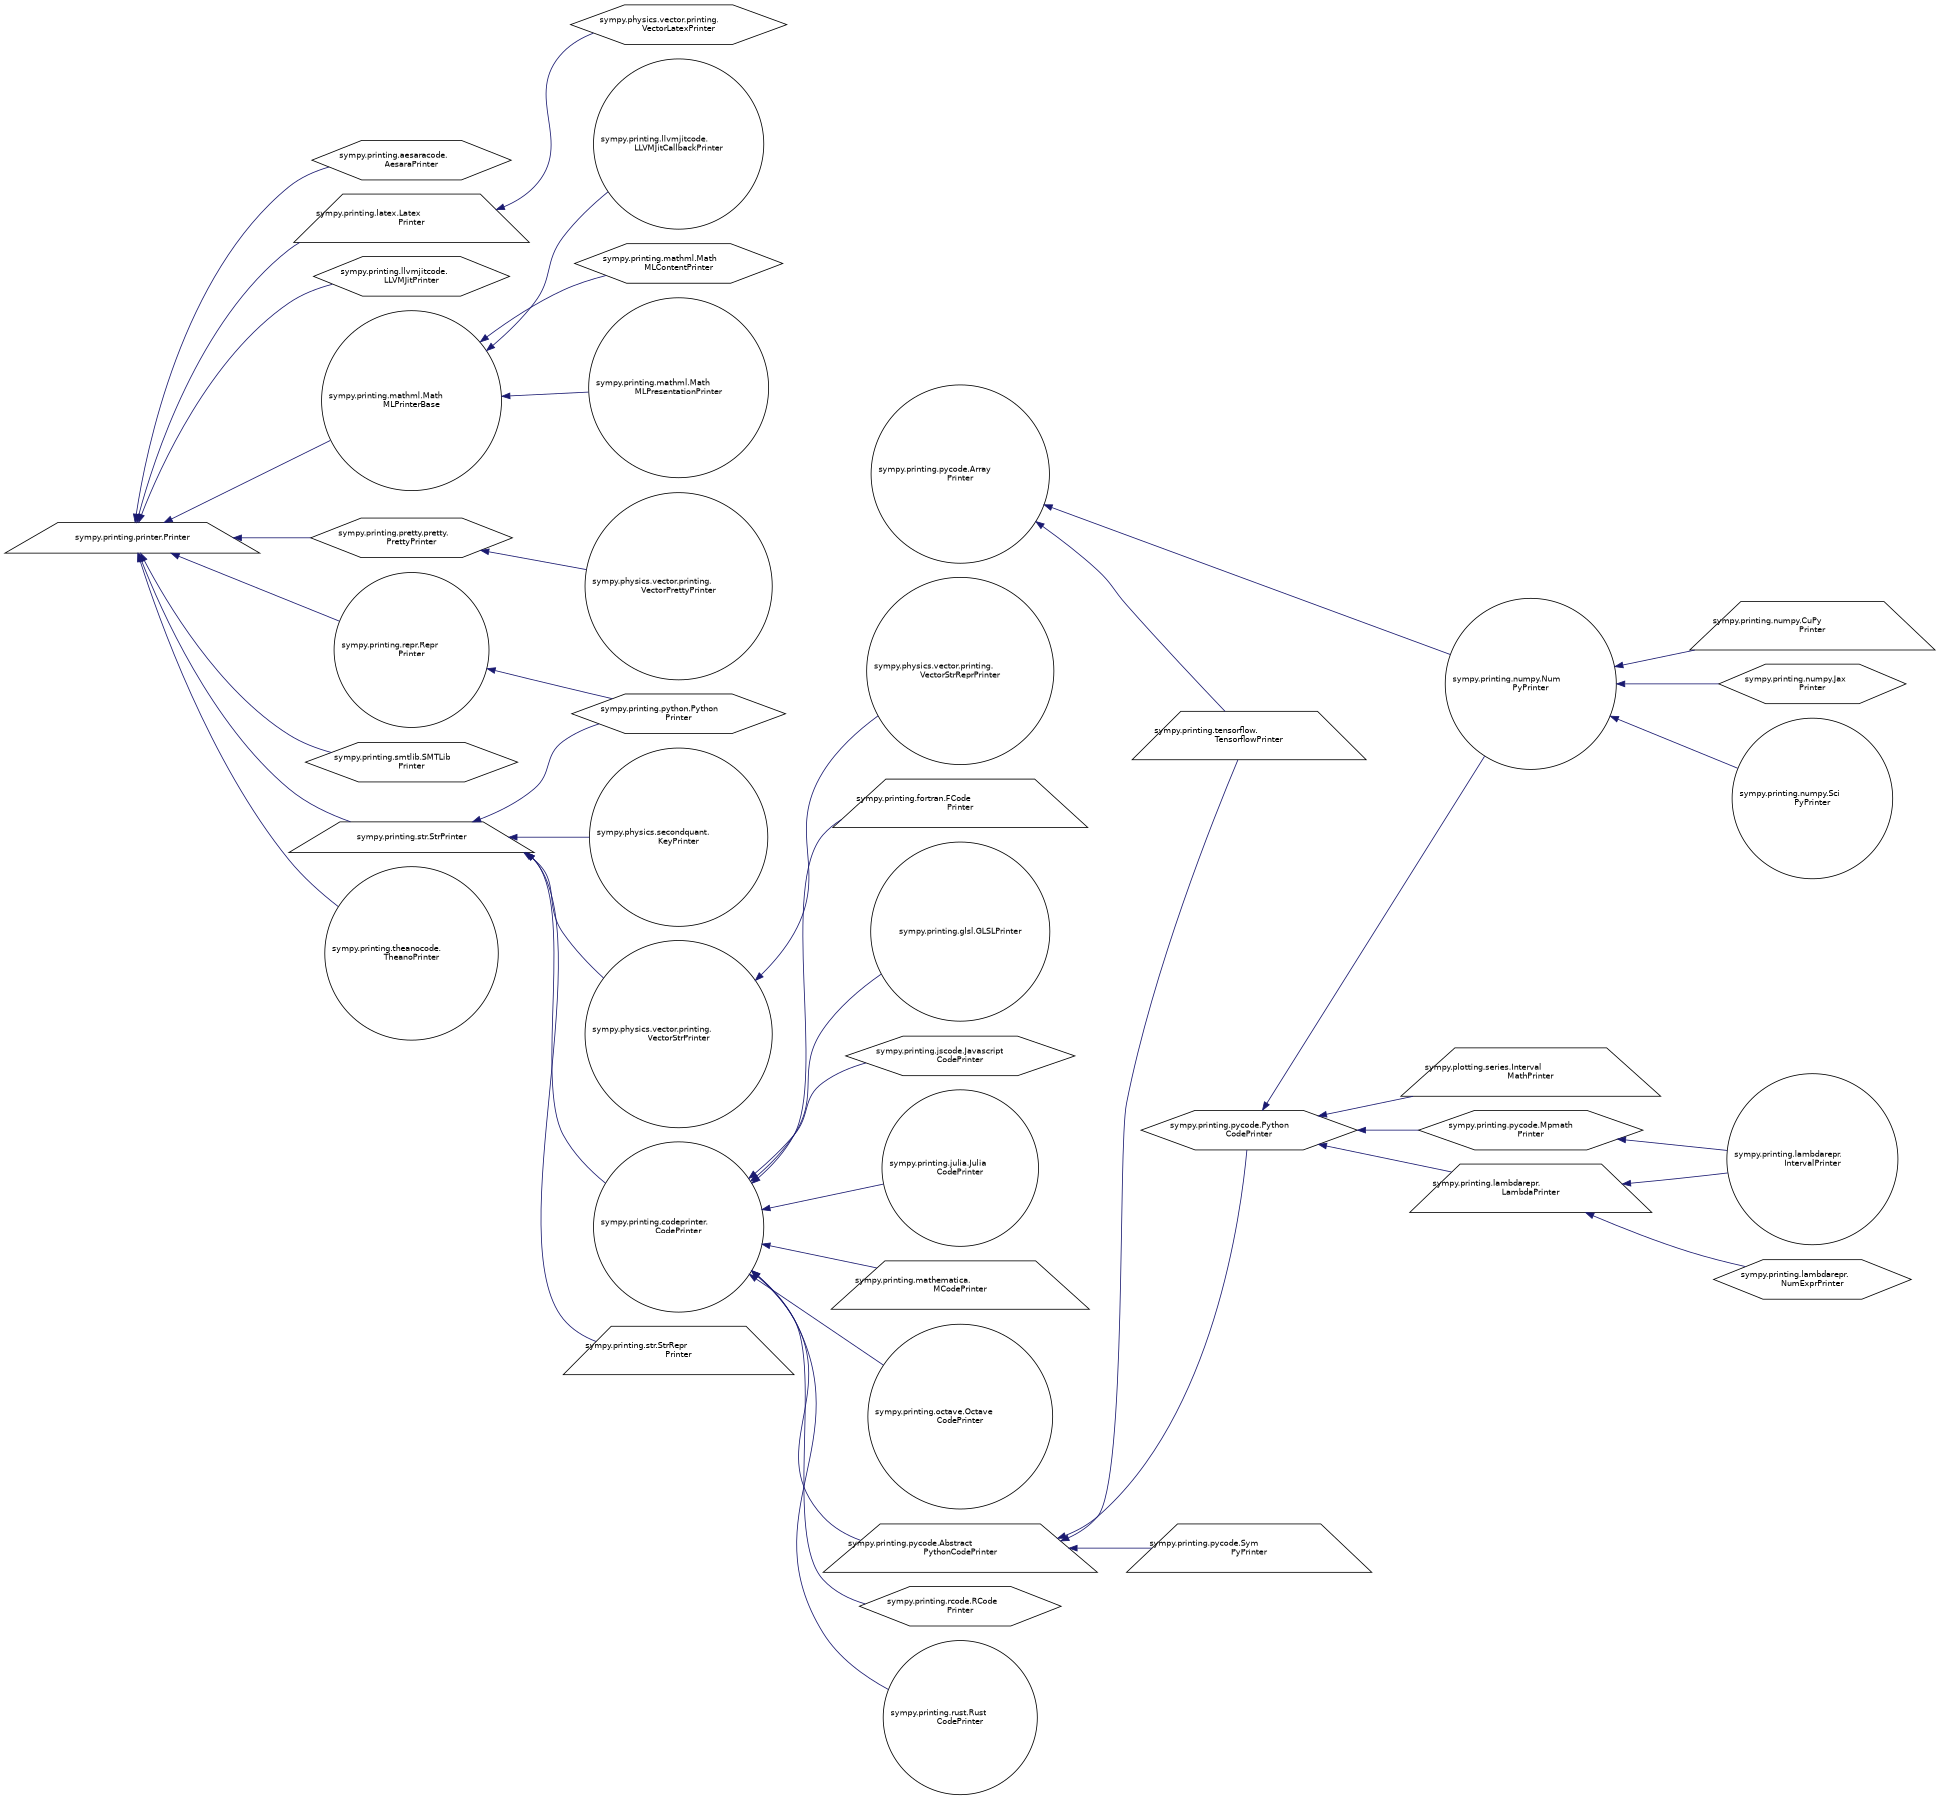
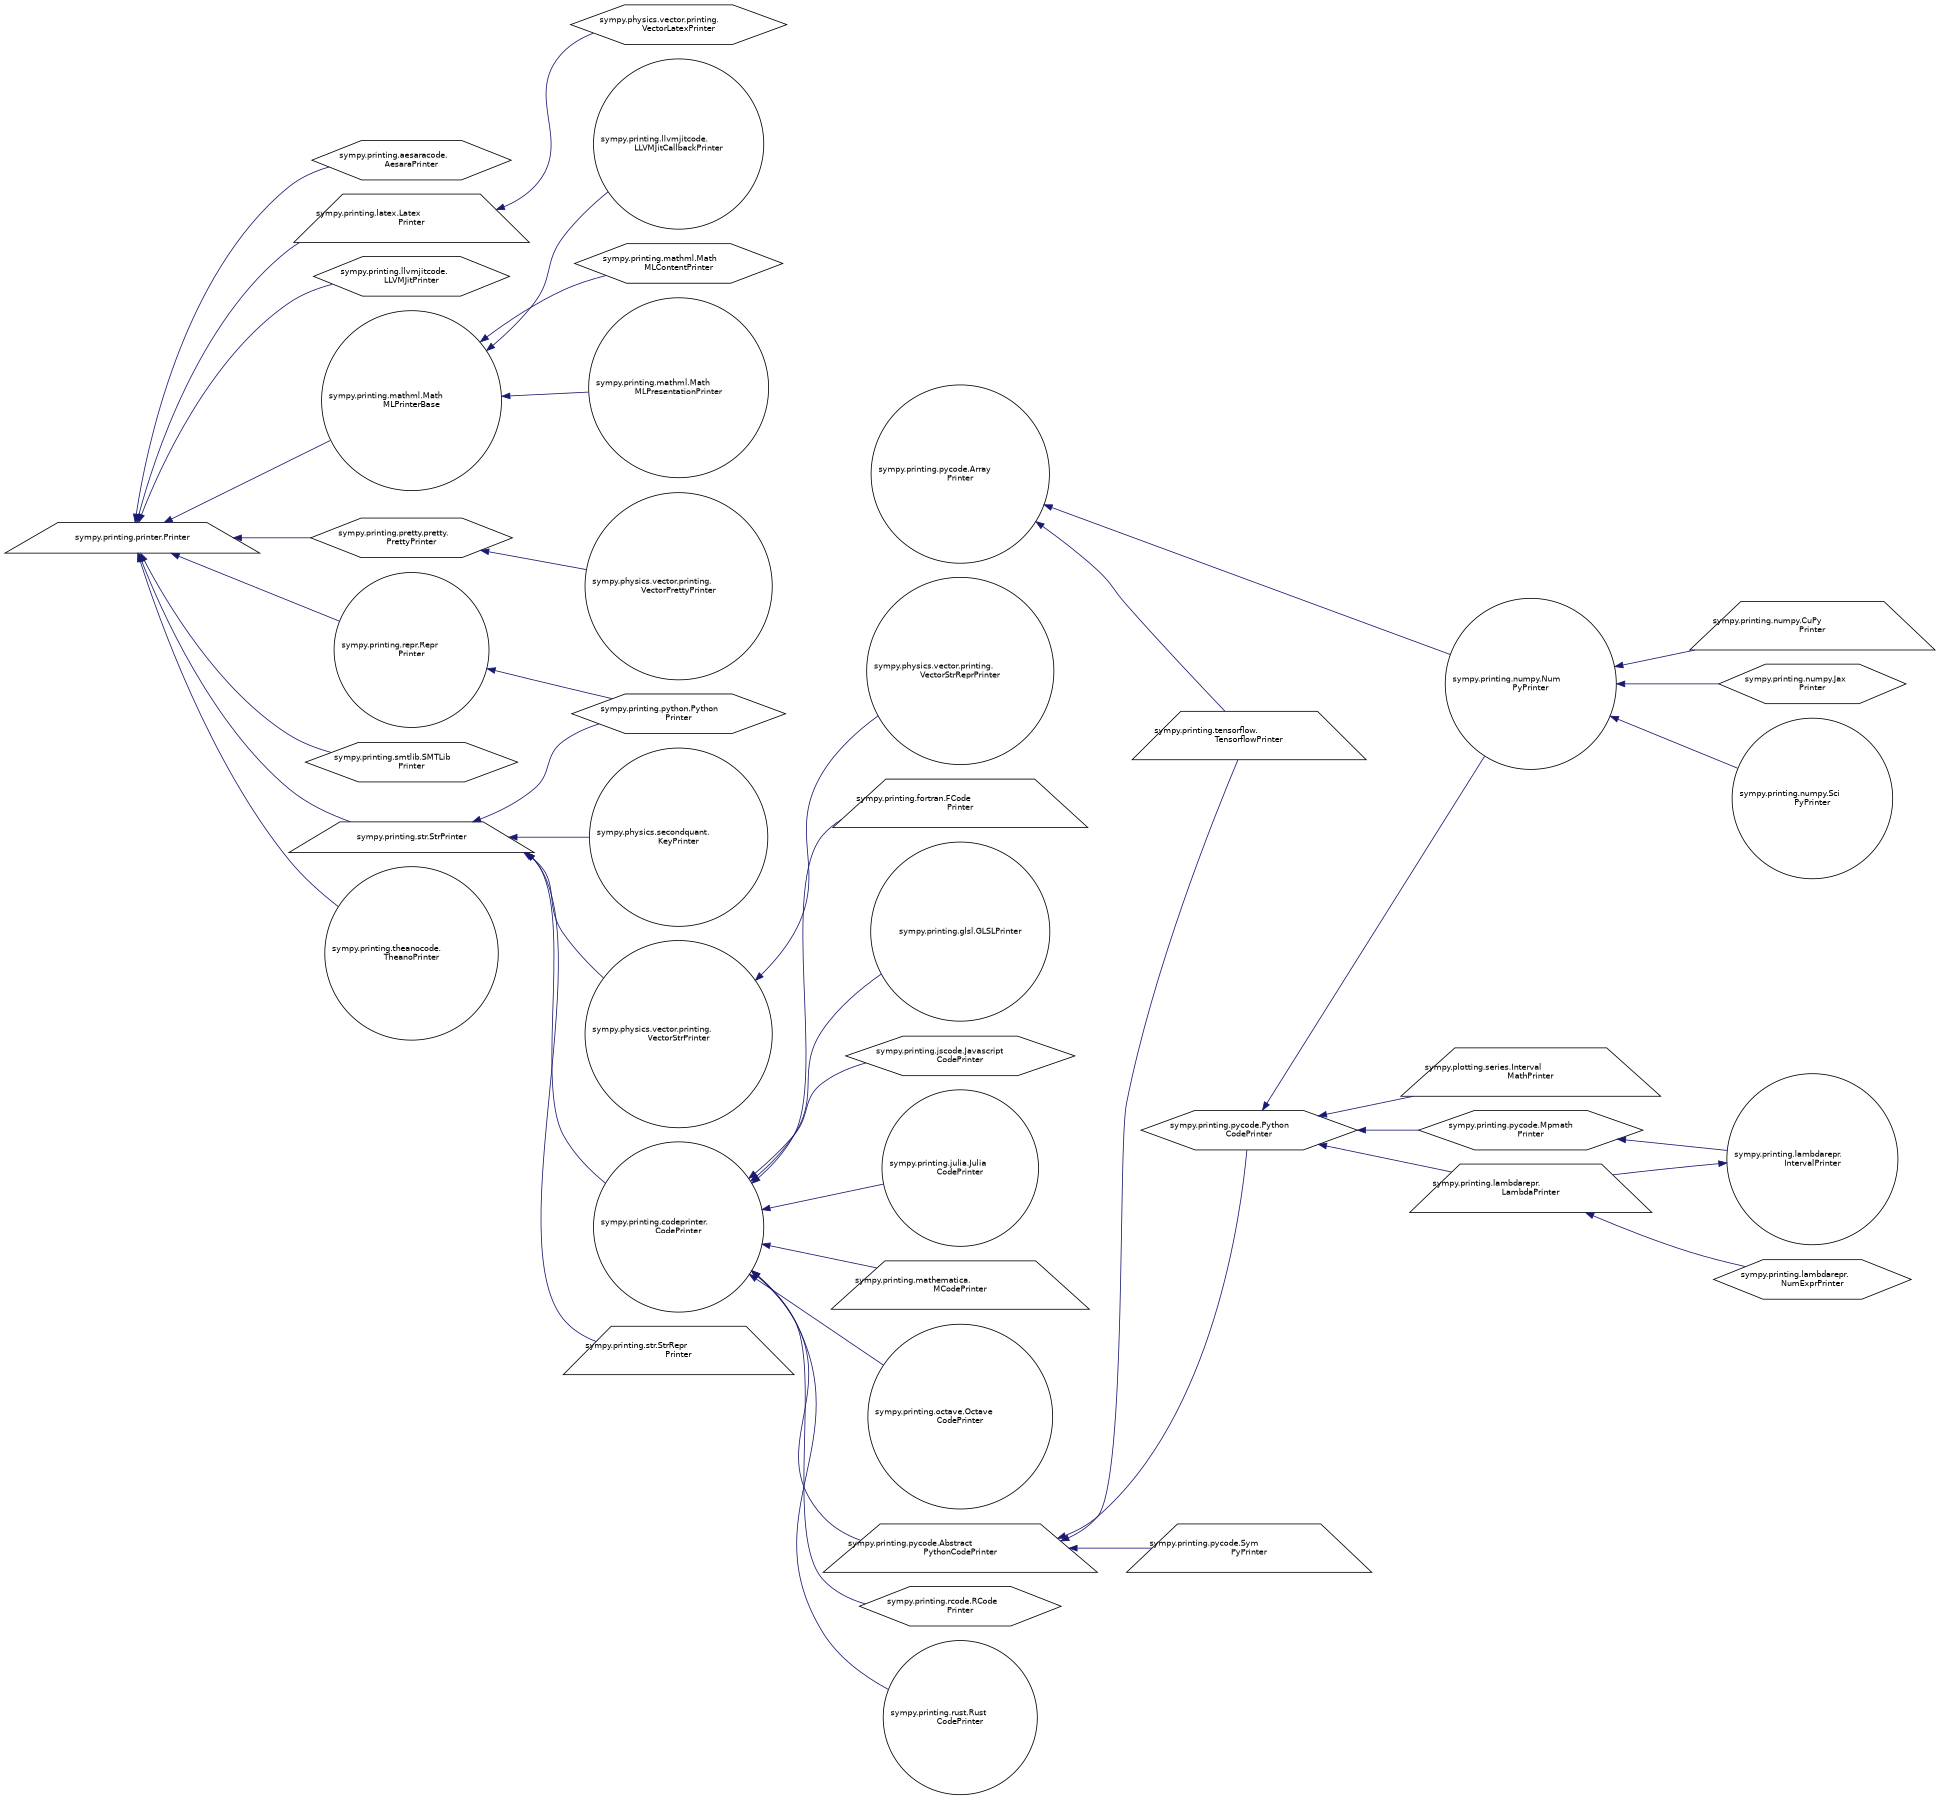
edge "sympy.printing.lambdarepr. IntervalPrinter" -> "sympy.printing.lambdarepr. LambdaPrinter": reversed
